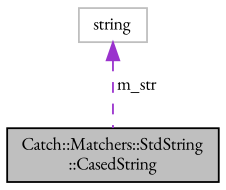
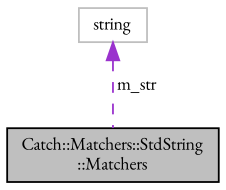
node "Catch::Matchers::StdString ::CasedString": label "Catch::Matchers::StdString ::CasedString" -> "Catch::Matchers::StdString ::Matchers"
